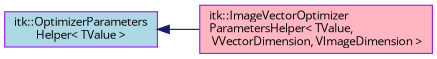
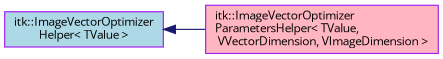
node "itk::OptimizerParameters Helper< TValue >": label "itk::OptimizerParameters Helper< TValue >" -> "itk::ImageVectorOptimizer Helper< TValue >"
